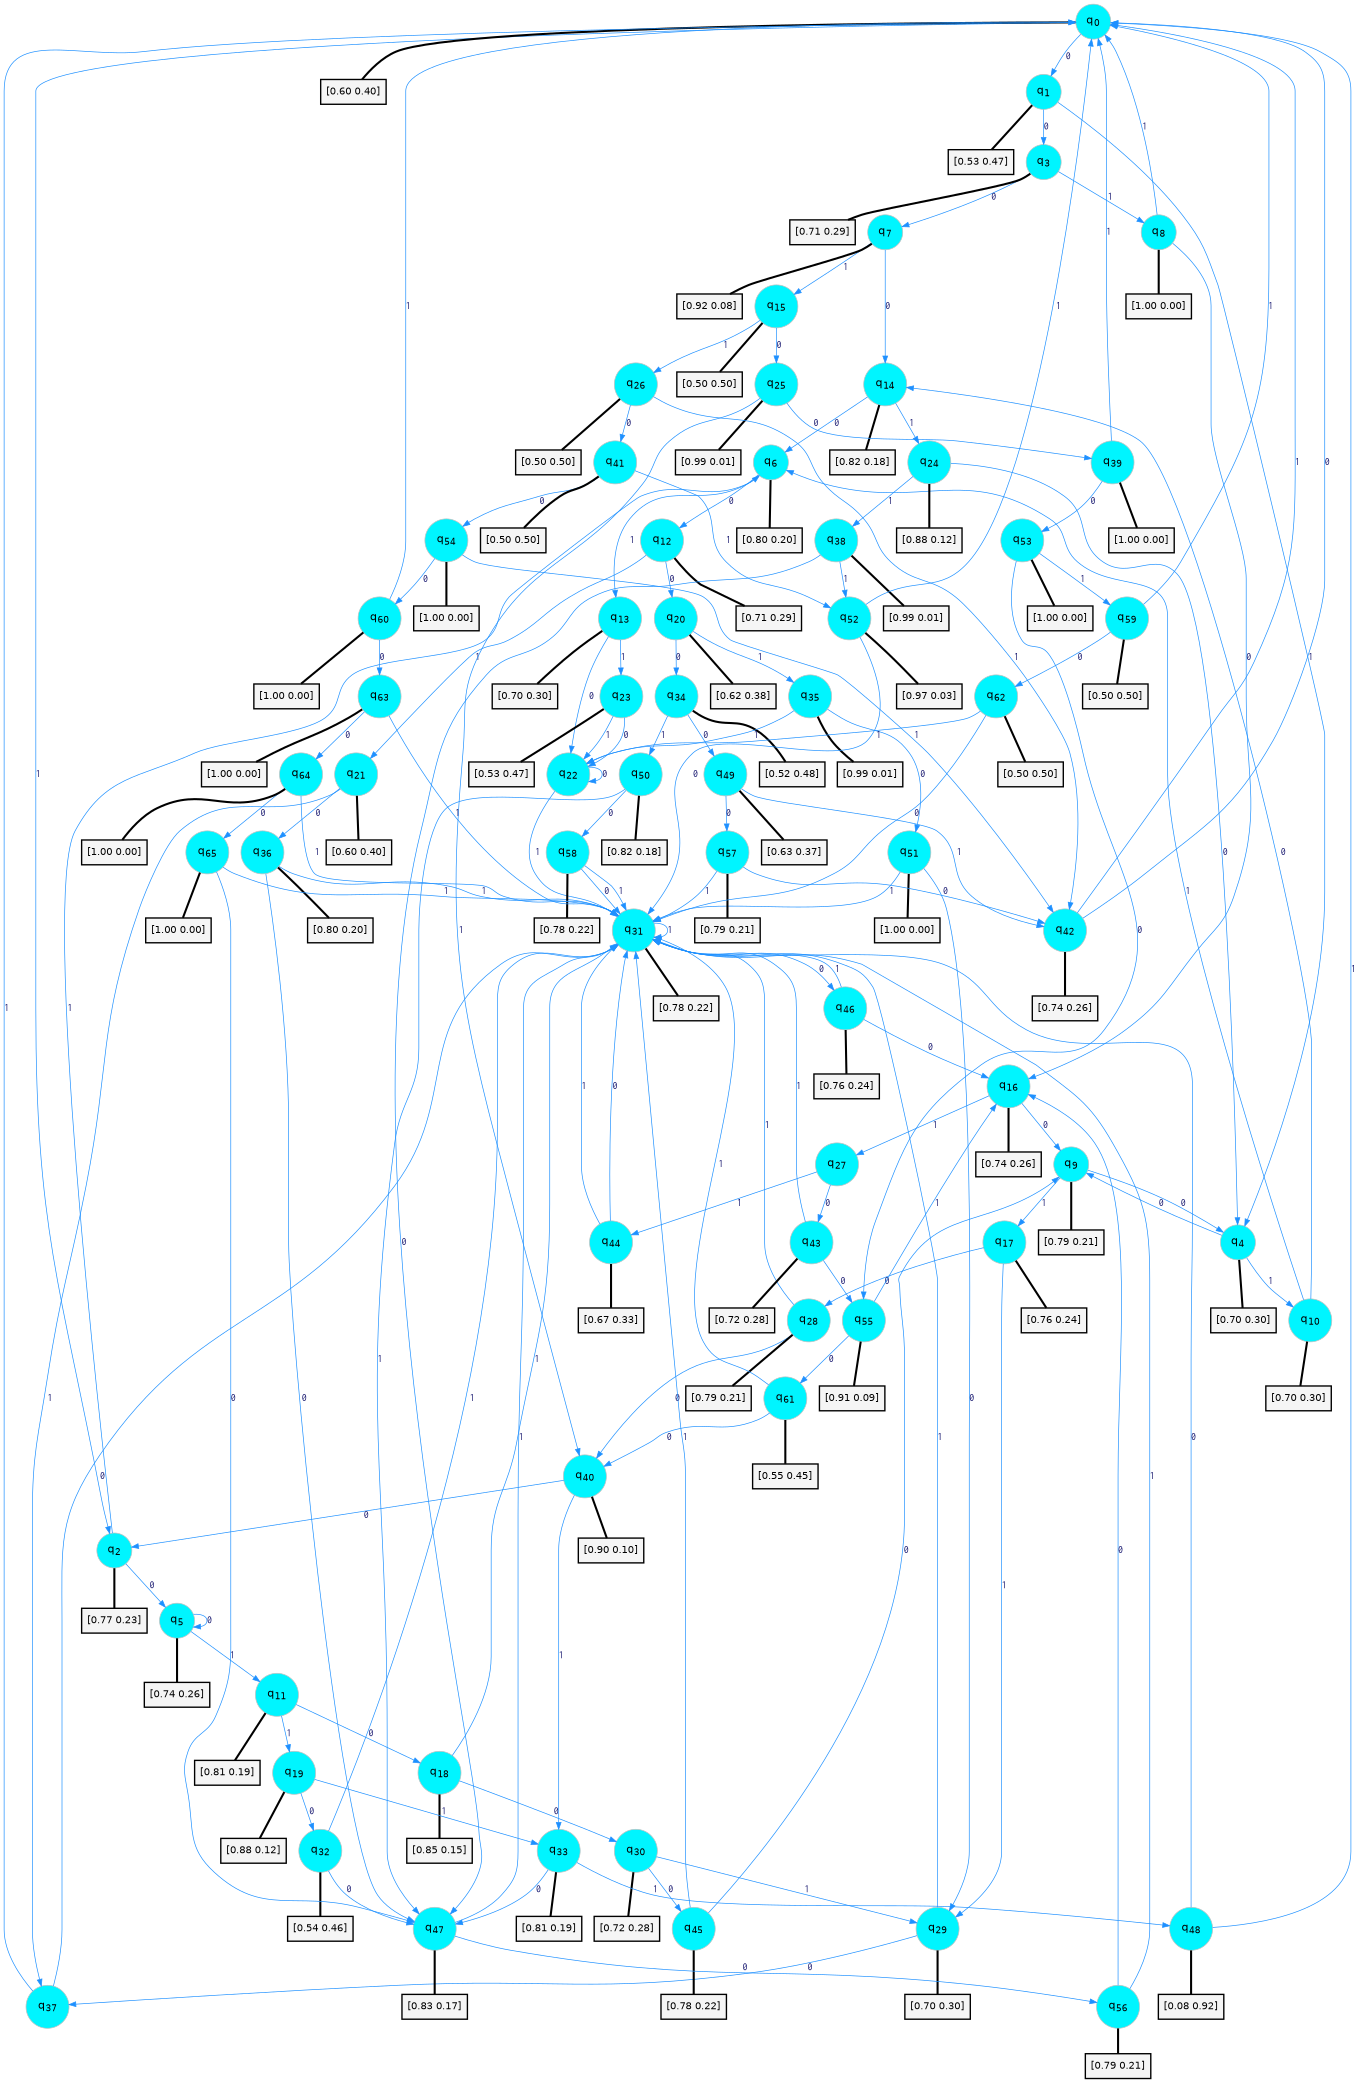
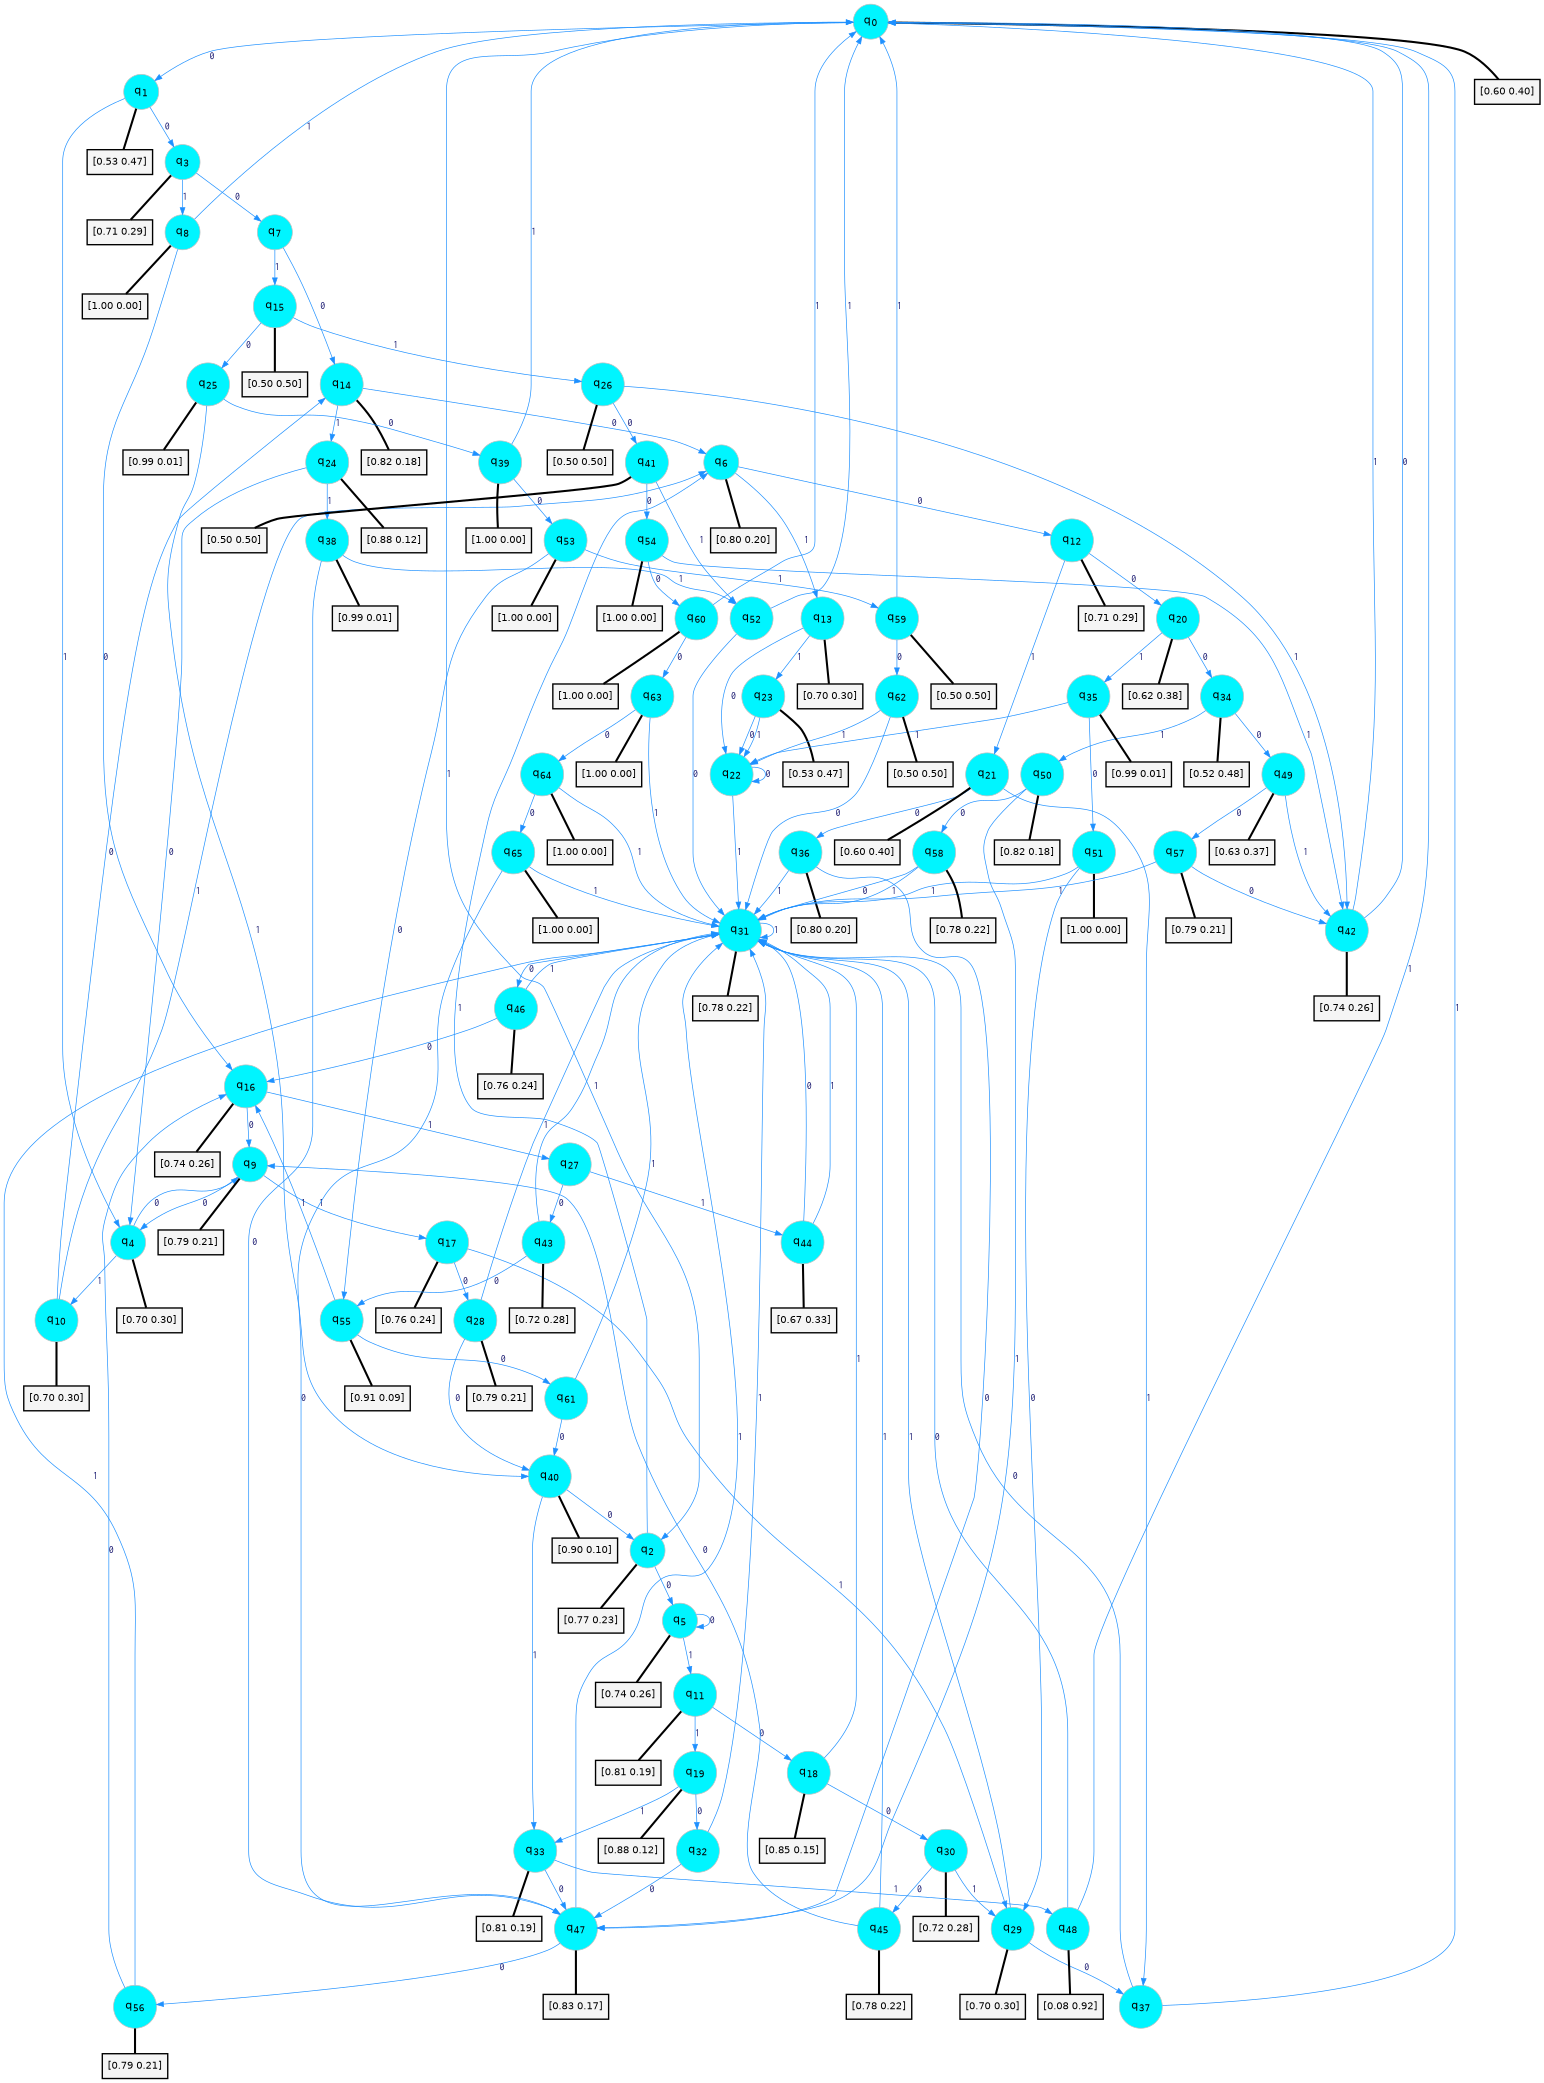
node "[0.92 0.08]": removed
node "[0.97 0.03]": removed
node "[0.55 0.45]": removed
node "[0.54 0.46]": removed
